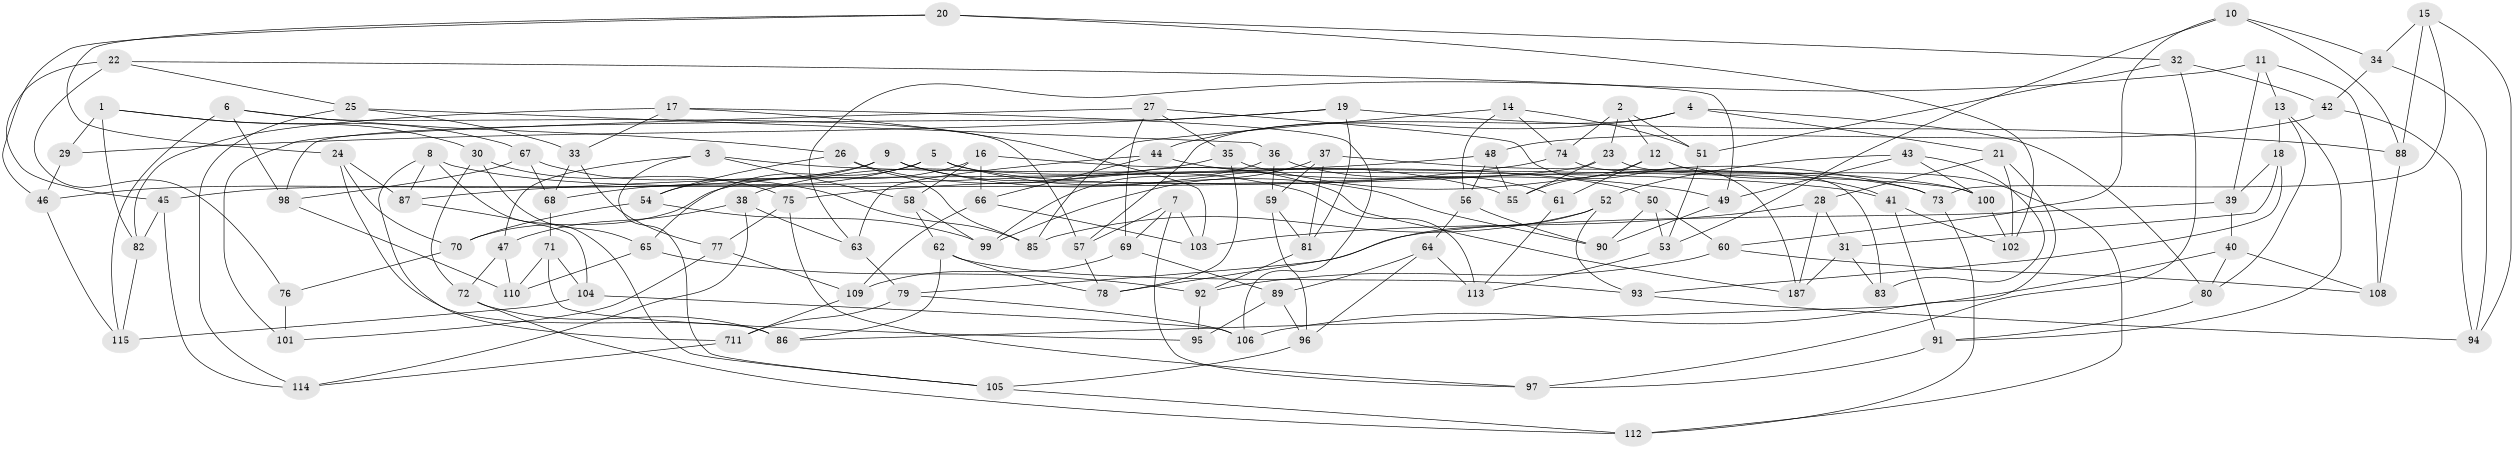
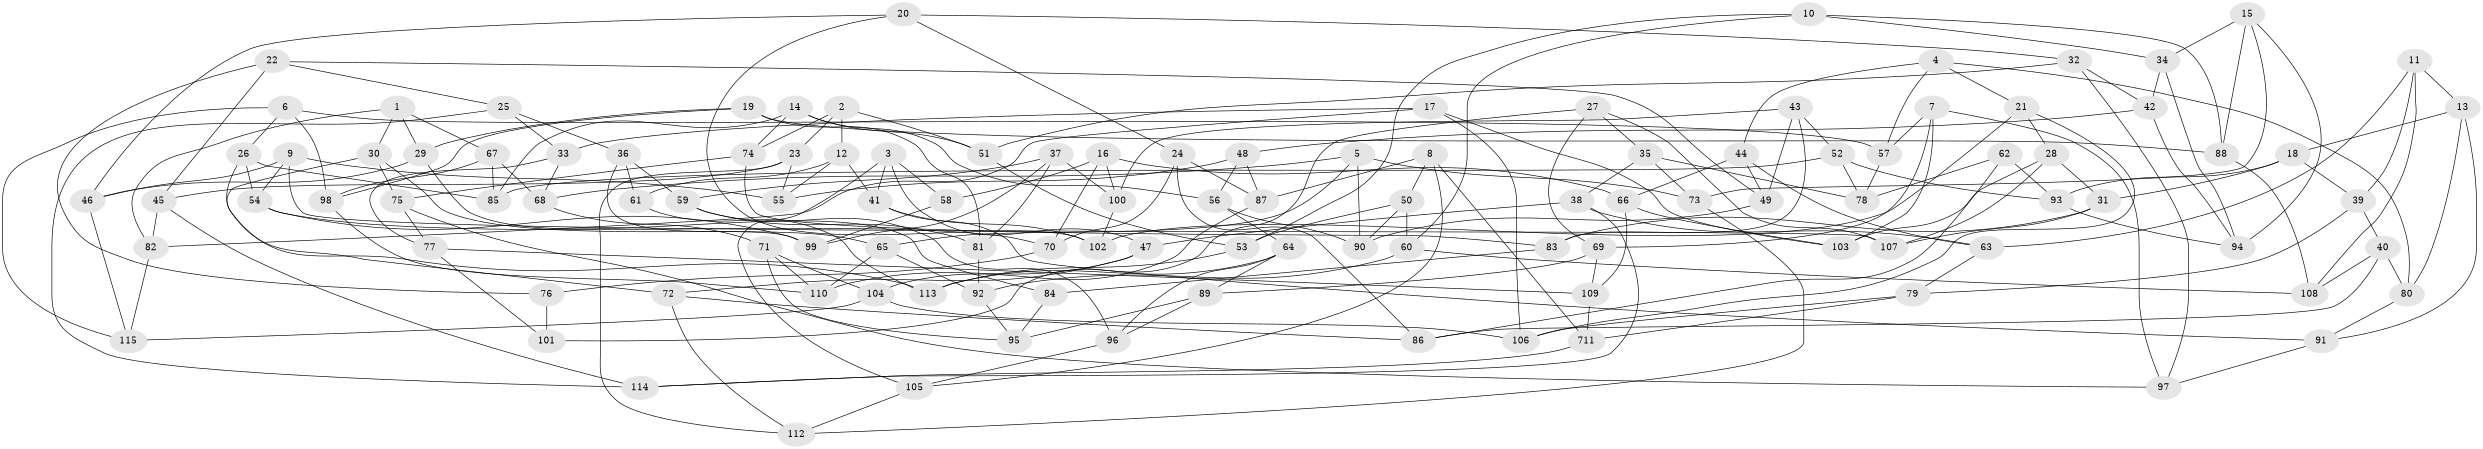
edge "58" -- "62": removed
node "84": added
node "187": label "187" -> "107"
